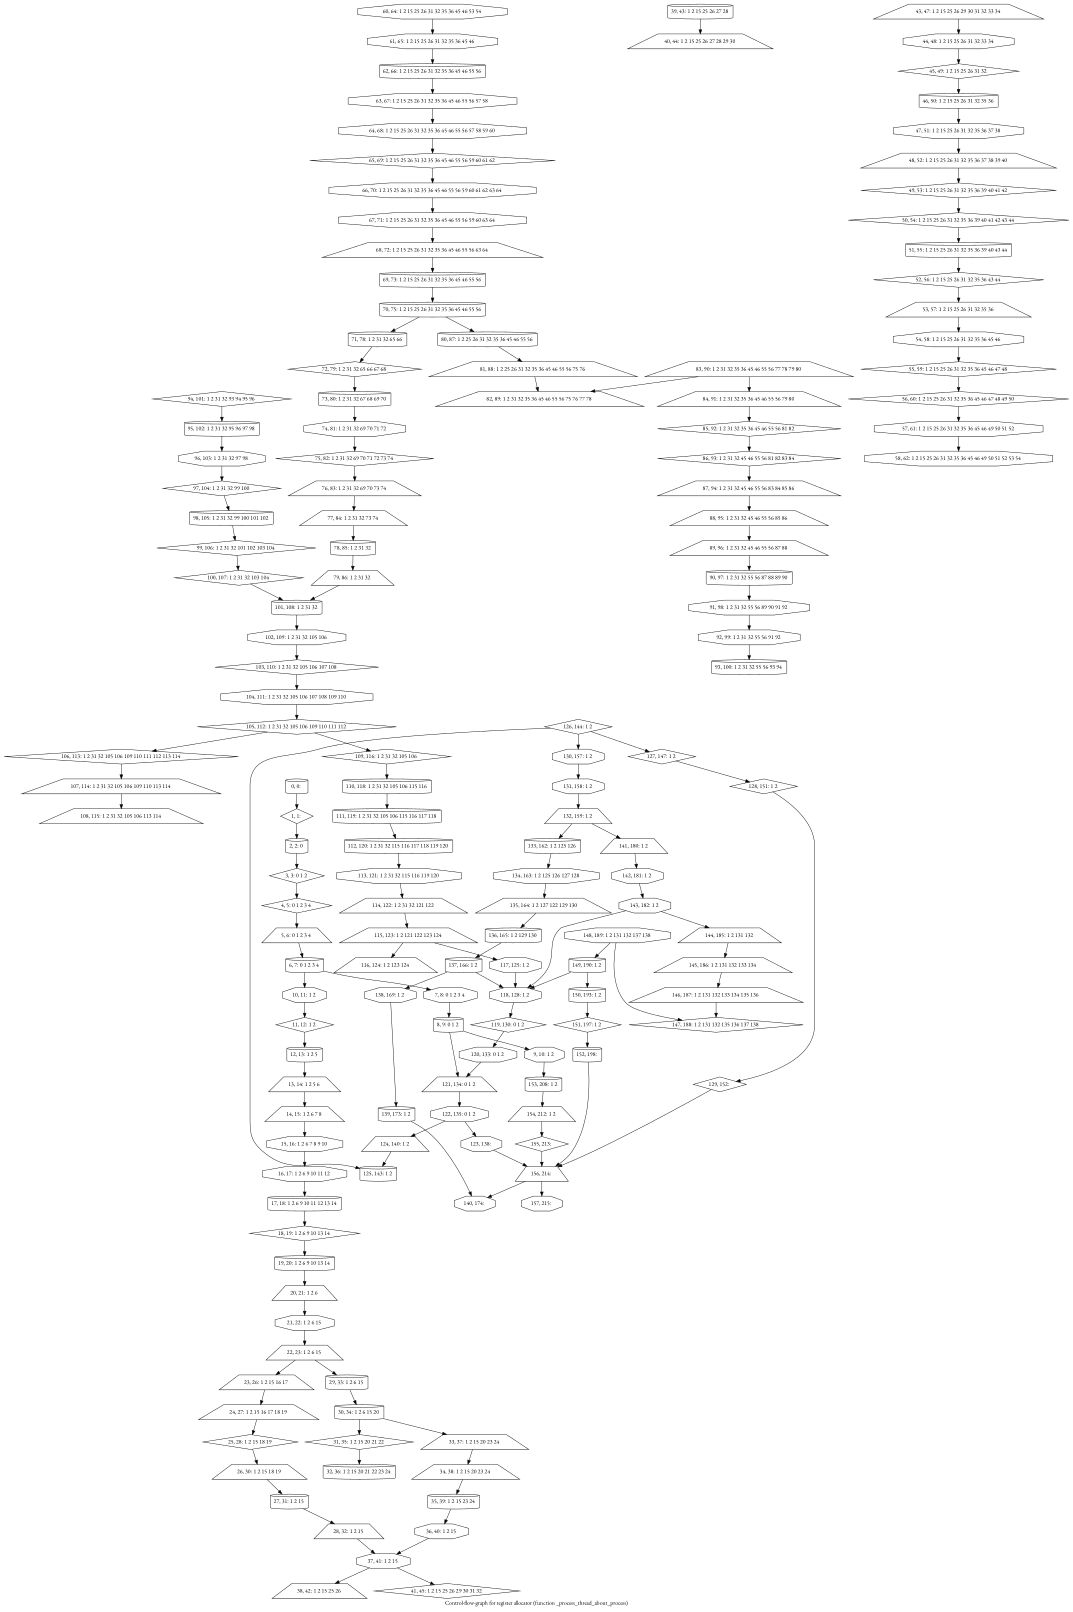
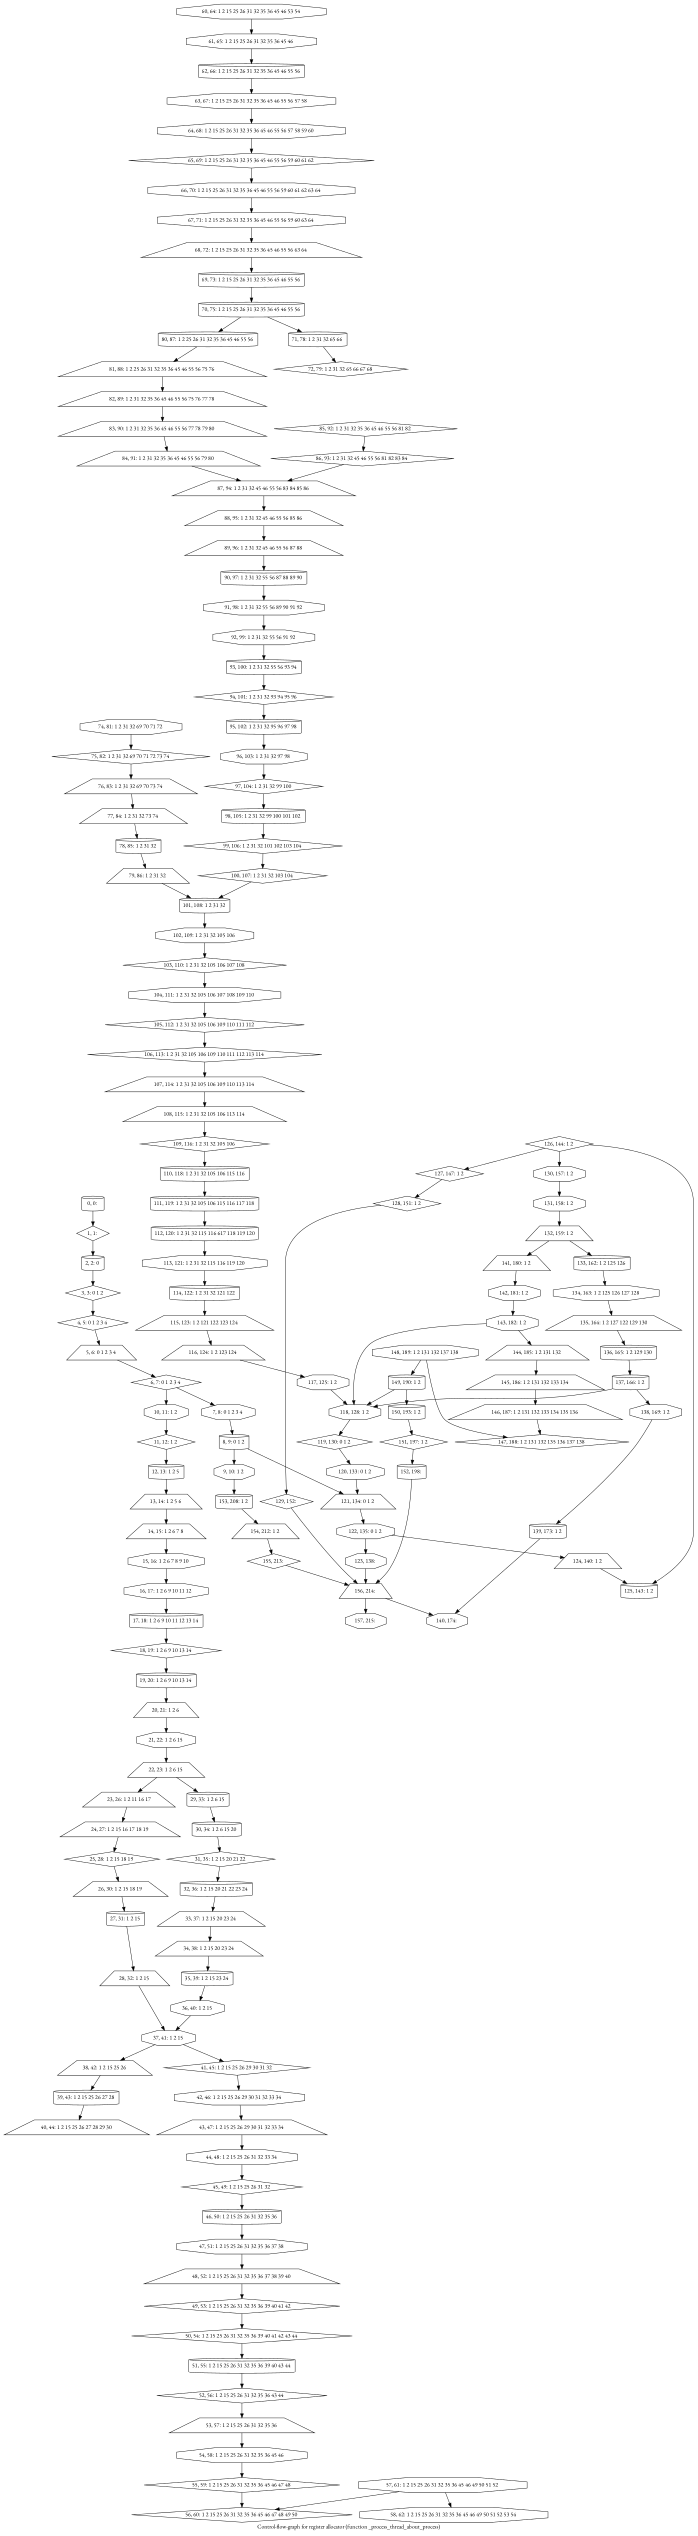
edge "83, 90: 1 2 31 32 35 36 45 46 55 56 77 78 79 80" -> "82, 89: 1 2 31 32 35 36 45 46 55 56 75 76 77 78": reversed
node "73, 80: 1 2 31 32 67 68 69 70": removed
edge "84, 91: 1 2 31 32 35 36 45 46 55 56 79 80" -> "85, 92: 1 2 31 32 35 36 45 46 55 56 81 82": now "84, 91: 1 2 31 32 35 36 45 46 55 56 79 80" -> "87, 94: 1 2 31 32 45 46 55 56 83 84 85 86"
edge "56, 60: 1 2 15 25 26 31 32 35 36 45 46 47 48 49 50" -> "57, 61: 1 2 15 25 26 31 32 35 36 45 46 49 50 51 52": reversed
edge "93, 100: 1 2 31 32 55 56 93 94" -> "94, 101: 1 2 31 32 93 94 95 96": added
edge "105, 112: 1 2 31 32 105 106 109 110 111 112" -> "109, 116: 1 2 31 32 105 106": now "108, 115: 1 2 31 32 105 106 113 114" -> "109, 116: 1 2 31 32 105 106"
node "112, 120: 1 2 31 32 115 116 117 118 119 120": label "112, 120: 1 2 31 32 115 116 117 118 119 120" -> "112, 120: 1 2 31 32 115 116 617 118 119 120"
node "114, 122: 1 2 31 32 121 122": shape trapezium -> cylinder
edge "115, 123: 1 2 121 122 123 124" -> "117, 125: 1 2": now "116, 124: 1 2 123 124" -> "117, 125: 1 2"
node "6, 7: 0 1 2 3 4": shape cylinder -> diamond
node "23, 26: 1 2 15 16 17": label "23, 26: 1 2 15 16 17" -> "23, 26: 1 2 11 16 17"
edge "30, 34: 1 2 6 15 20" -> "33, 37: 1 2 15 20 23 24": now "32, 36: 1 2 15 20 21 22 23 24" -> "33, 37: 1 2 15 20 23 24"
edge "38, 42: 1 2 15 25 26" -> "39, 43: 1 2 15 25 26 27 28": added
node "42, 46: 1 2 15 25 26 29 30 31 32 33 34": added
